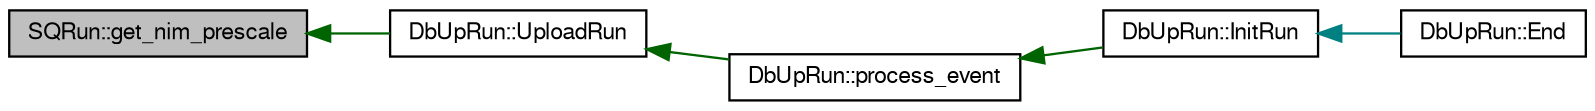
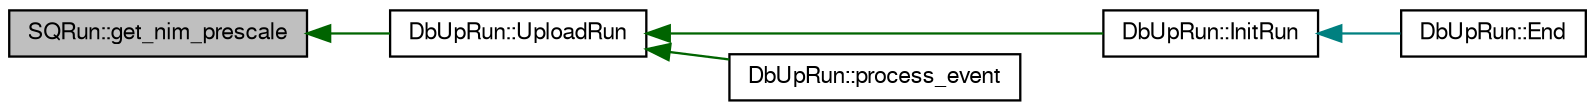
edge "DbUpRun::InitRun" -> "DbUpRun::process_event": now "DbUpRun::InitRun" -> "DbUpRun::UploadRun"
